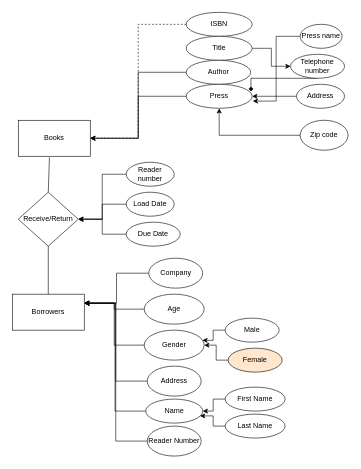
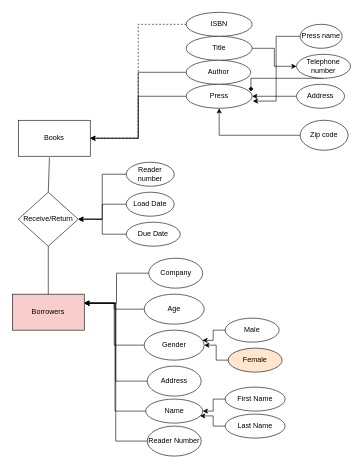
node "Telephone number": moved (318, 66) -> (324, 66)
node "Borrowers": fillcolor #ffffff -> #f8cecc
